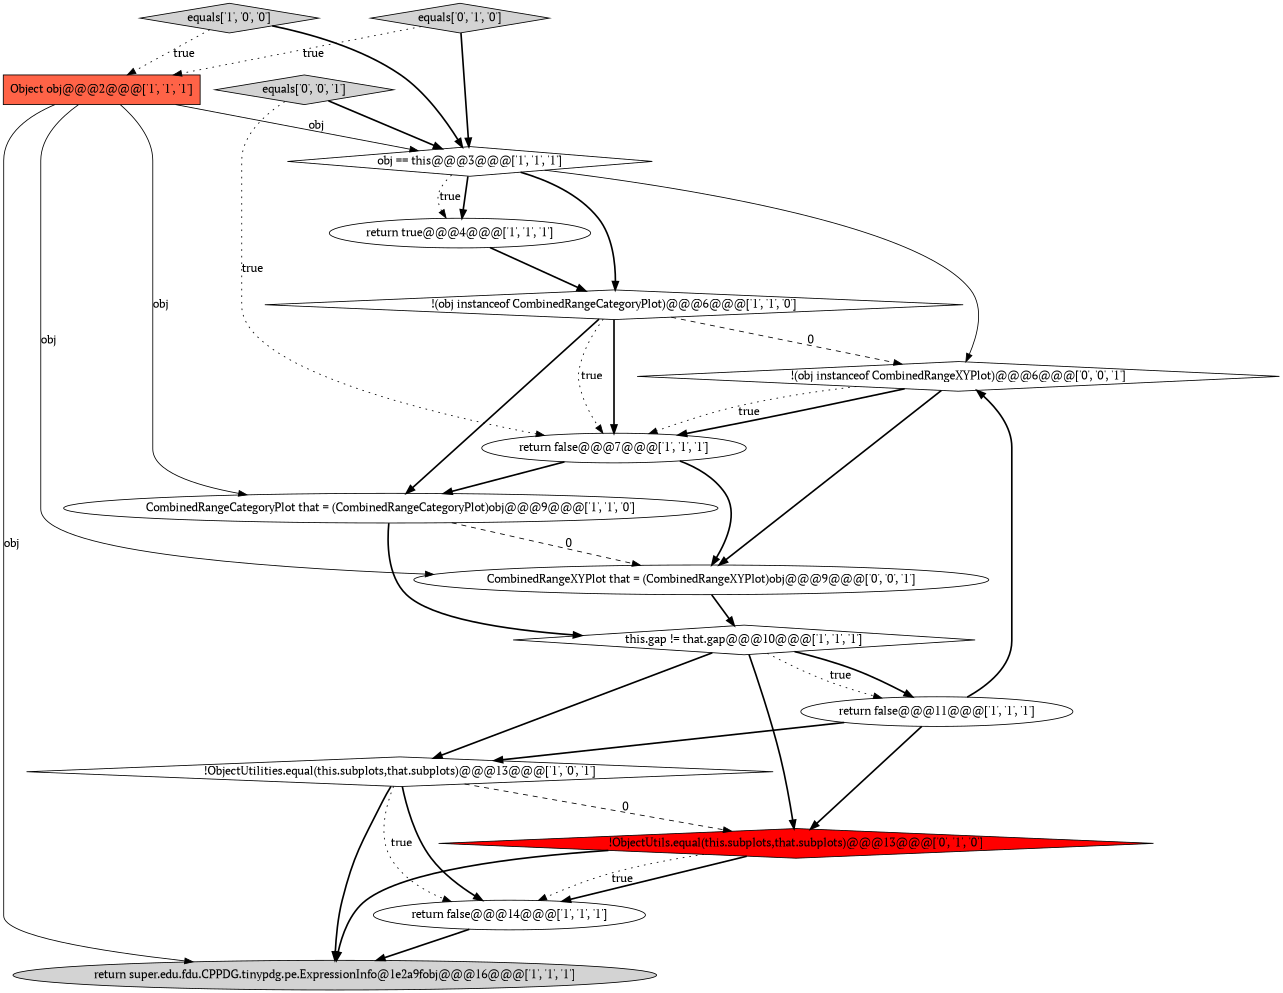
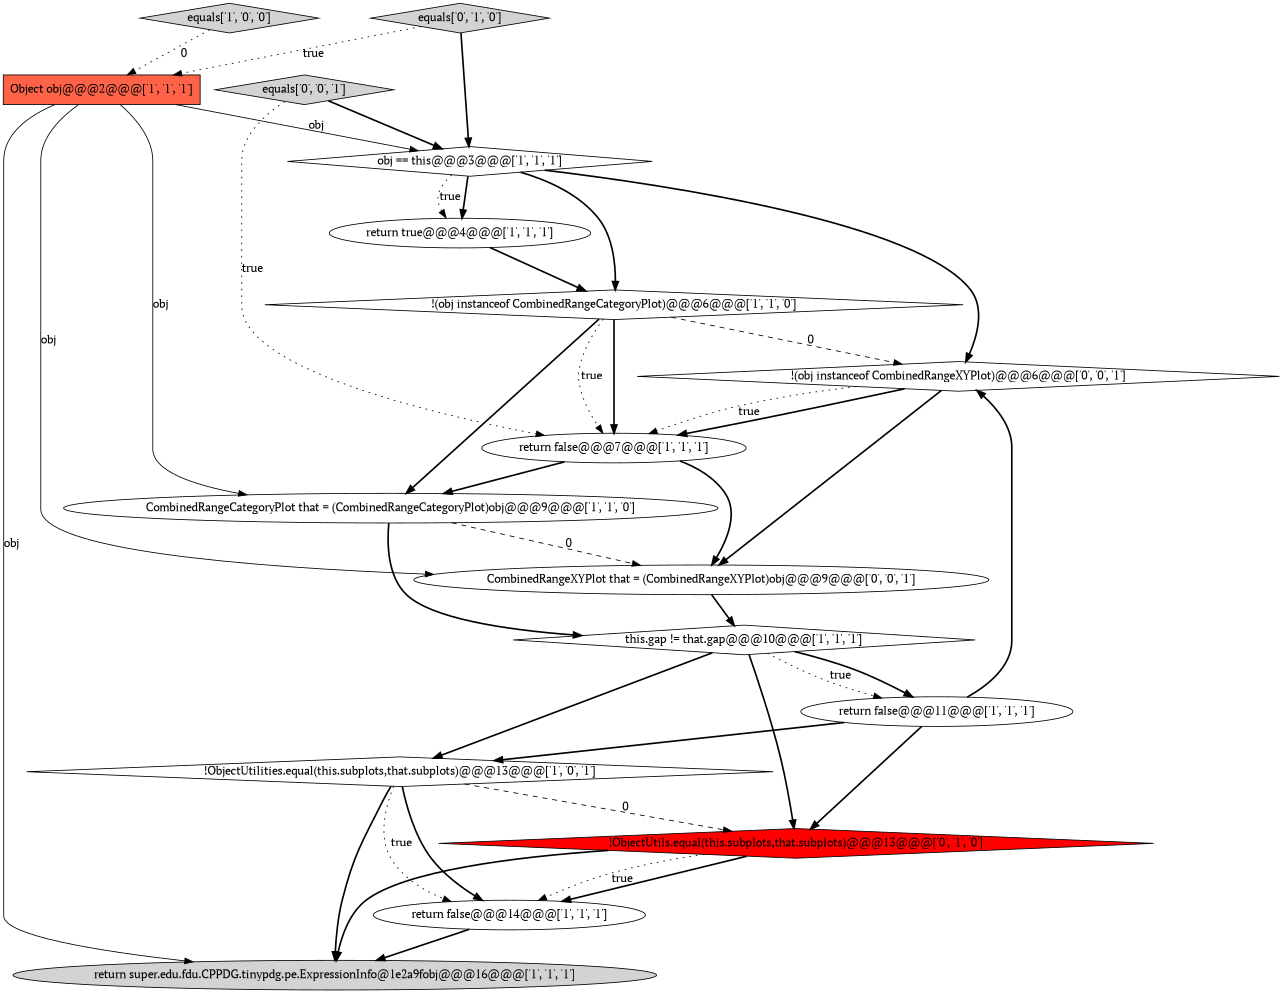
edge "equals['1', '0', '0']" -> "Object obj@@@2@@@['1', '1', '1']": label "true" -> "0"
edge "equals['1', '0', '0']" -> "obj == this@@@3@@@['1', '1', '1']": removed
edge "obj == this@@@3@@@['1', '1', '1']" -> "!(obj instanceof CombinedRangeXYPlot)@@@6@@@['0', '0', '1']": style solid -> bold
